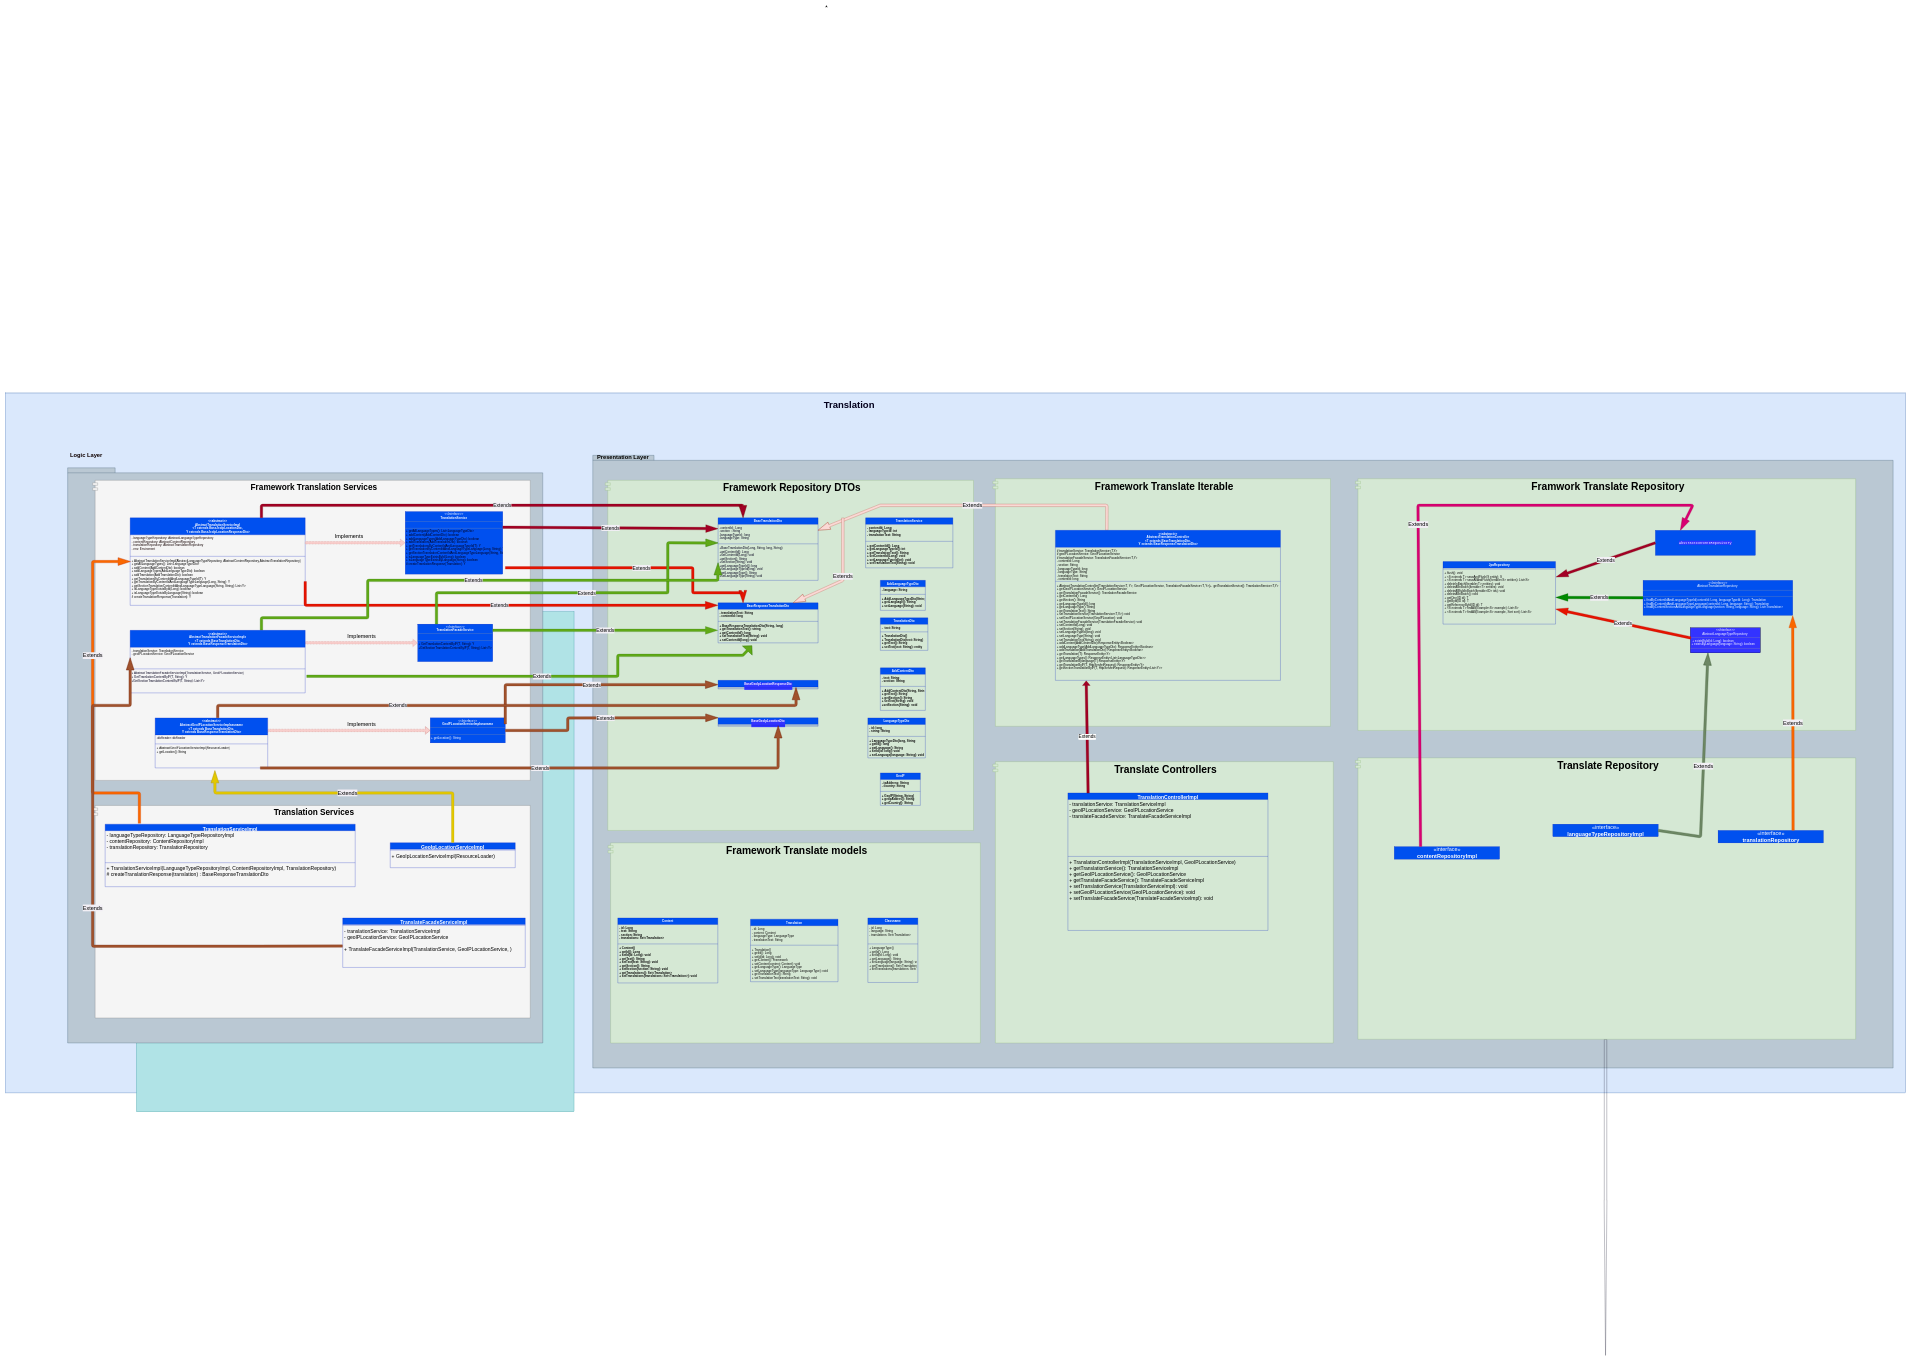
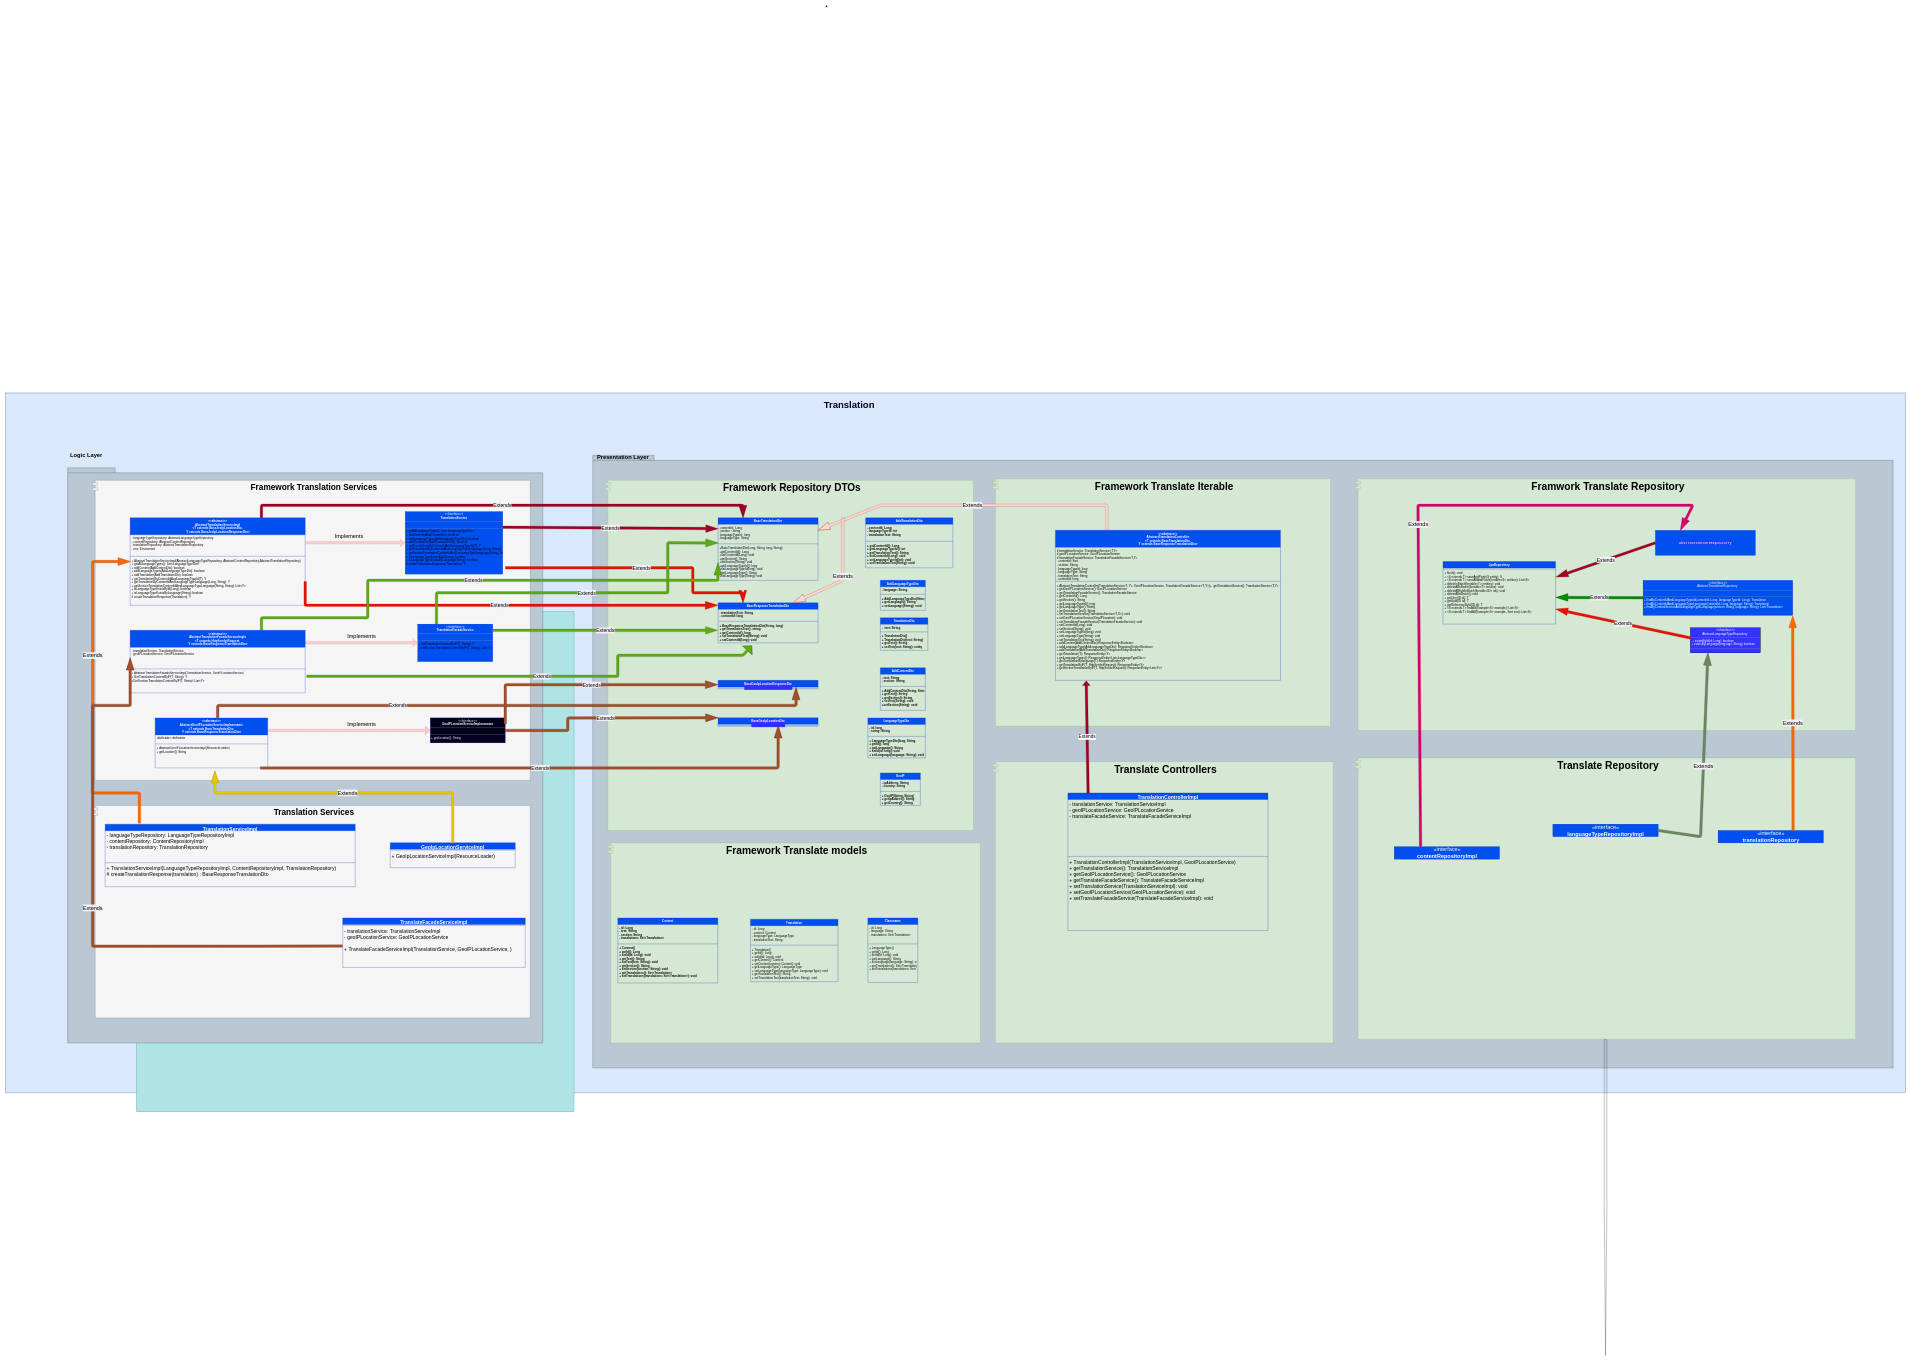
node "TranslationService": label "TranslationService" -> "AddTranslationDto"
node "# translationService: TranslationService<T,Y># geoIPLocationService: GeoIPLocationService# translationFacadeService: TranslationFacadeService<T,Y>- contentId: Long- section: String- languageTypeId: long- languageType: String- translationText: String- contentId: long": label "# translationService: TranslationService<T,Y># geoIPLocationService: GeoIPLocationService# translationFacadeService: TranslationFacadeService<T,Y>- contentId: Long- section: String- languageTypeId: long- languageType: String- translationText: String- contentId: long" -> "# translationService: TranslationService<T,Y># geoIPLocationService: GeoIPLocationService# translationFacadeService: TranslationFacadeService<T,Y>- contentId: Sort- section: String- languageTypeId: long- languageType: String- translationText: String- contentId: long"
node "<<abstract>> AbstractTranslationFacadeServiceImple <T extends BaseTranslationDto, Y extends BaseResponseTranslationDto>": label "<<abstract>> AbstractTranslationFacadeServiceImple <T extends BaseTranslationDto, Y extends BaseResponseTranslationDto>" -> "<<abstract>> AbstractTranslationFacadeServiceImple <T extends HttpServletRequest, Y extends BaseResponseTranslationDto>"
node "<<Interface>> GeoIPLocationServiceImplassname + getLocation(): String": fillcolor #0050ef -> #04011d
node "+ Translation() + getId(): Long + setId(id: Long): void + getContent(): Framework + setContent(content: Content): void + getLanguageType(): LanguageType + setLanguageType(languageType: LanguageType): void + getTranslationText(): String + setTranslationText(translationText: String): void": label "+ Translation() + getId(): Long + setId(id: Long): void + getContent(): Framework + setContent(content: Content): void + getLanguageType(): LanguageType + setLanguageType(languageType: LanguageType): void + getTranslationText(): String + setTranslationText(translationText: String): void" -> "+ Translation() + getId(): Long + setId(id: Long): void + getContent(): Content + setContent(content: Content): void + getLanguageType(): LanguageType + setLanguageType(languageType: LanguageType): void + getTranslationText(): String + setTranslationText(translationText: String): void"
